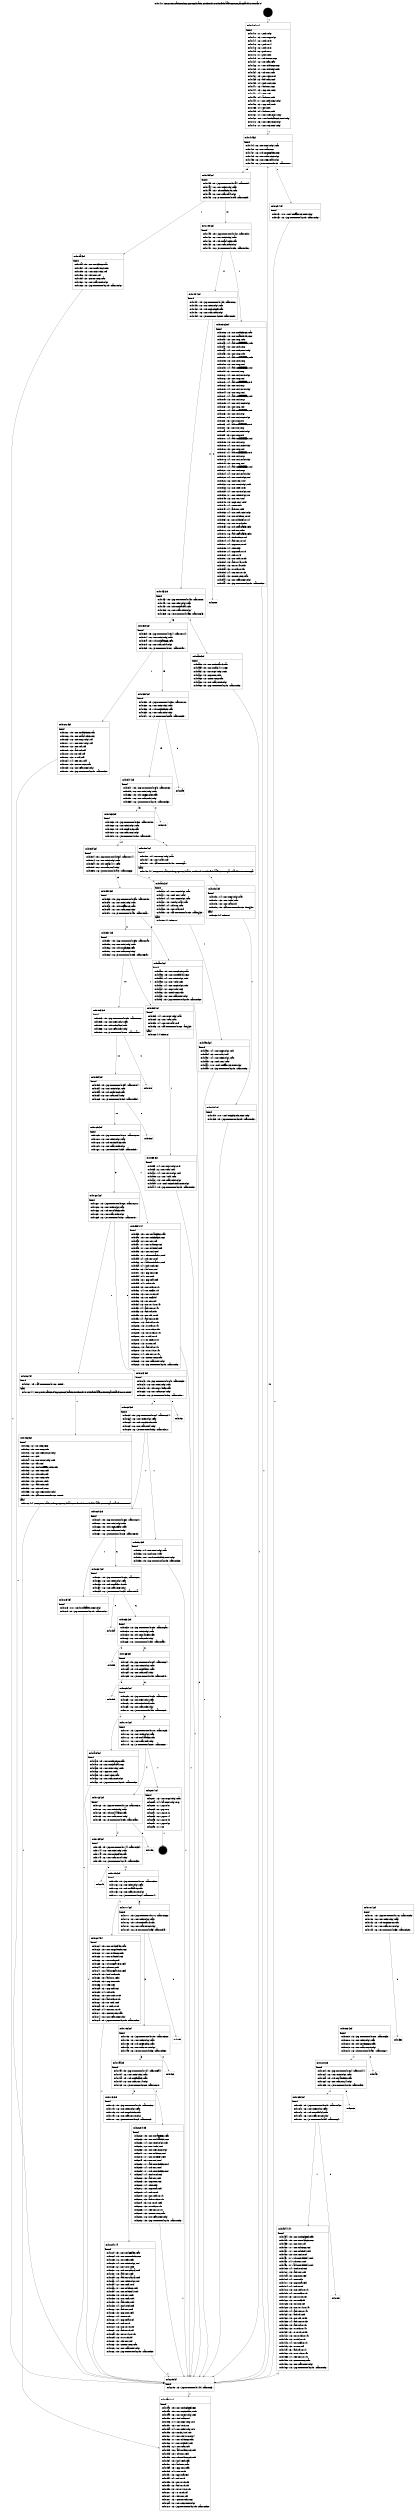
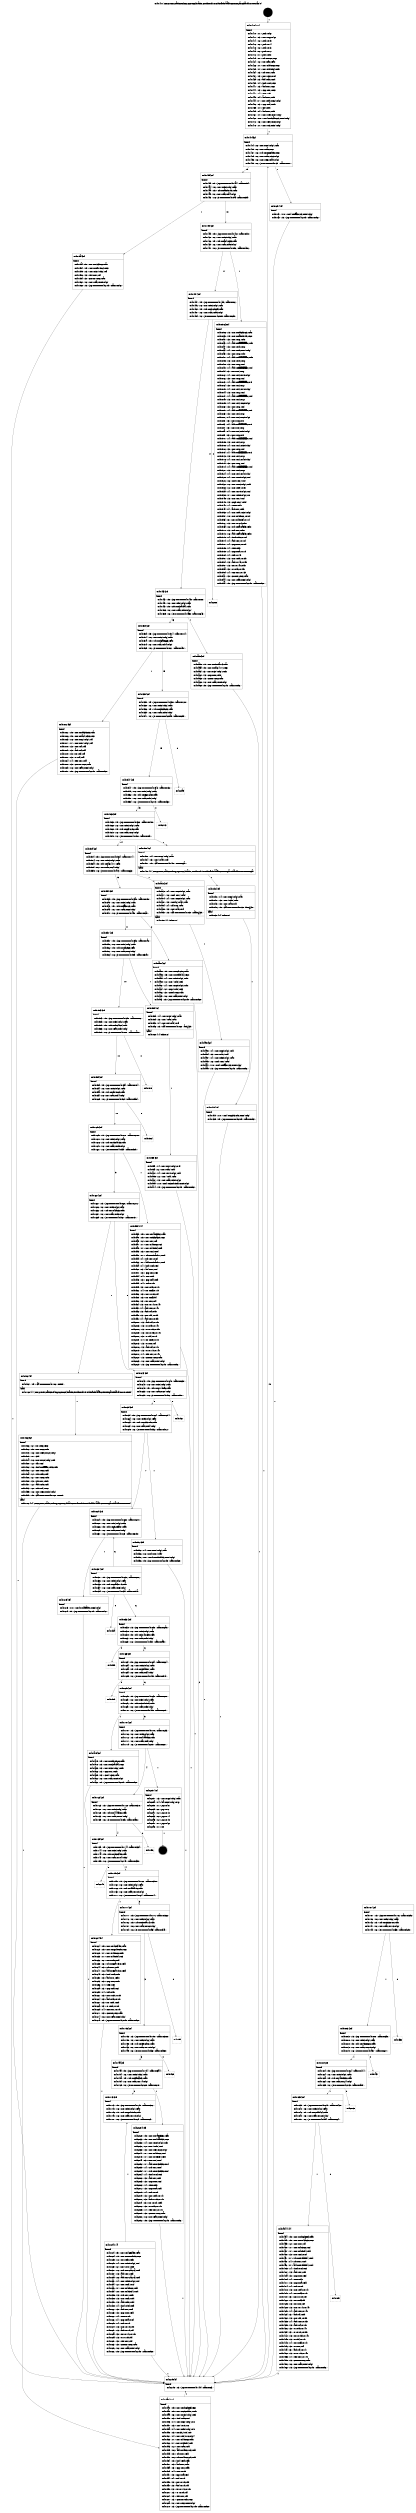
edge "0x40167b [28]" -> "0x401697 [28]": reversed
edge "0x4017e7 [28]" -> "0x401803 [28]": added, label "1"
edge "0x4017cb [28]" -> "0x401c7f [114]": reversed
edge "0x4021de [5]" -> "0x401ba0 [117]": reversed
